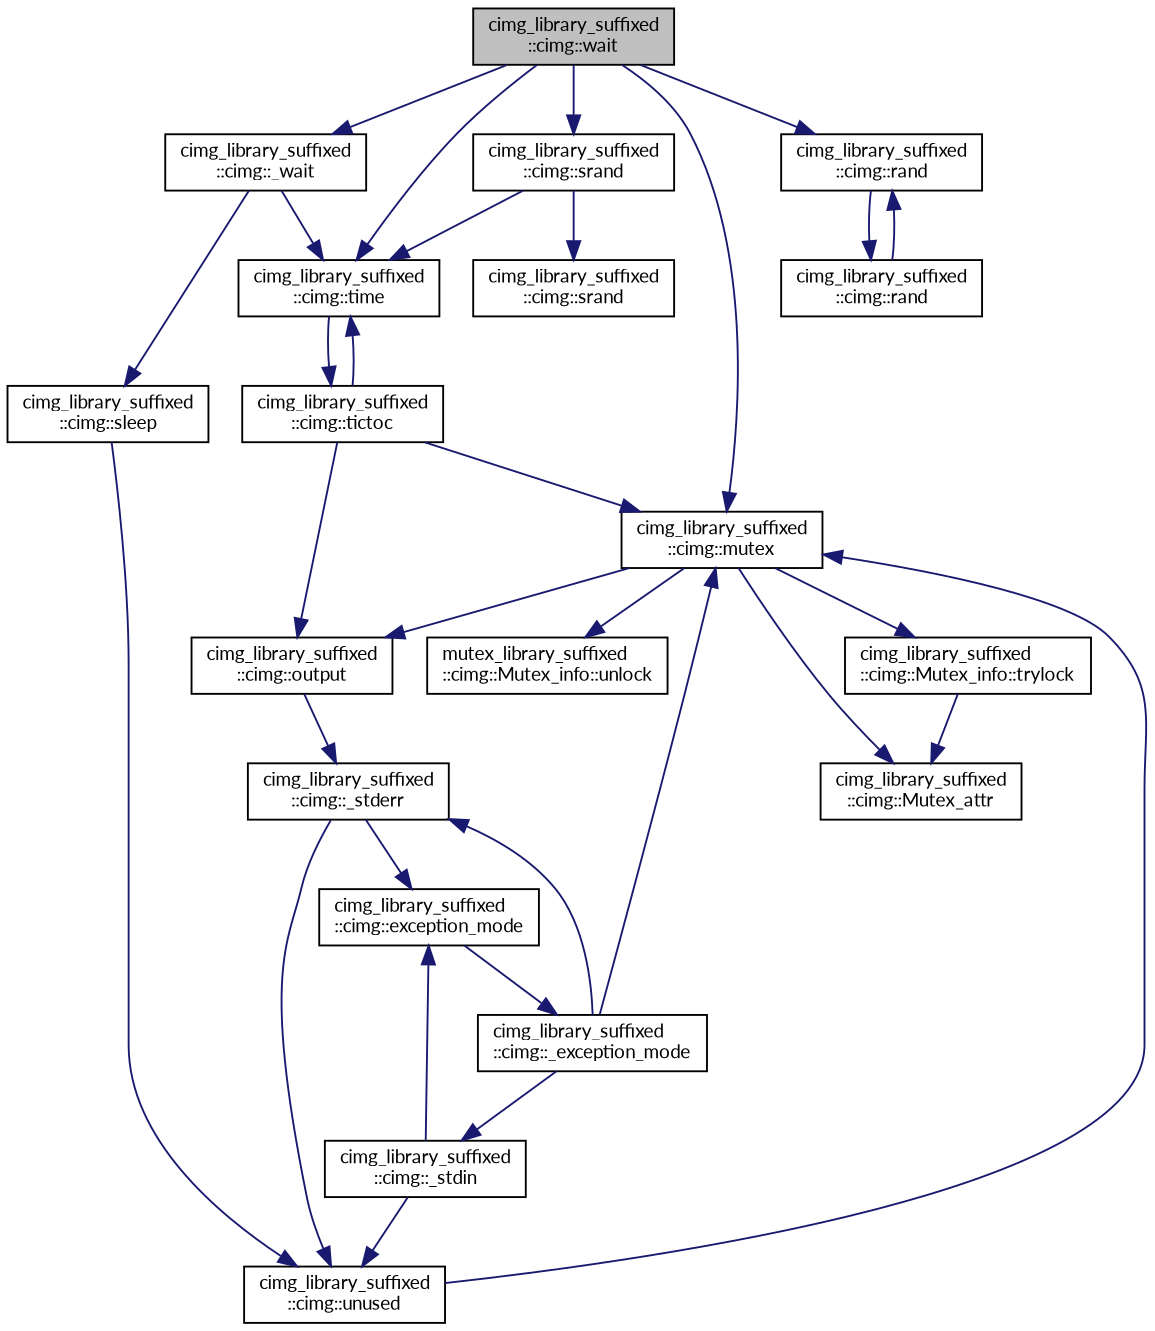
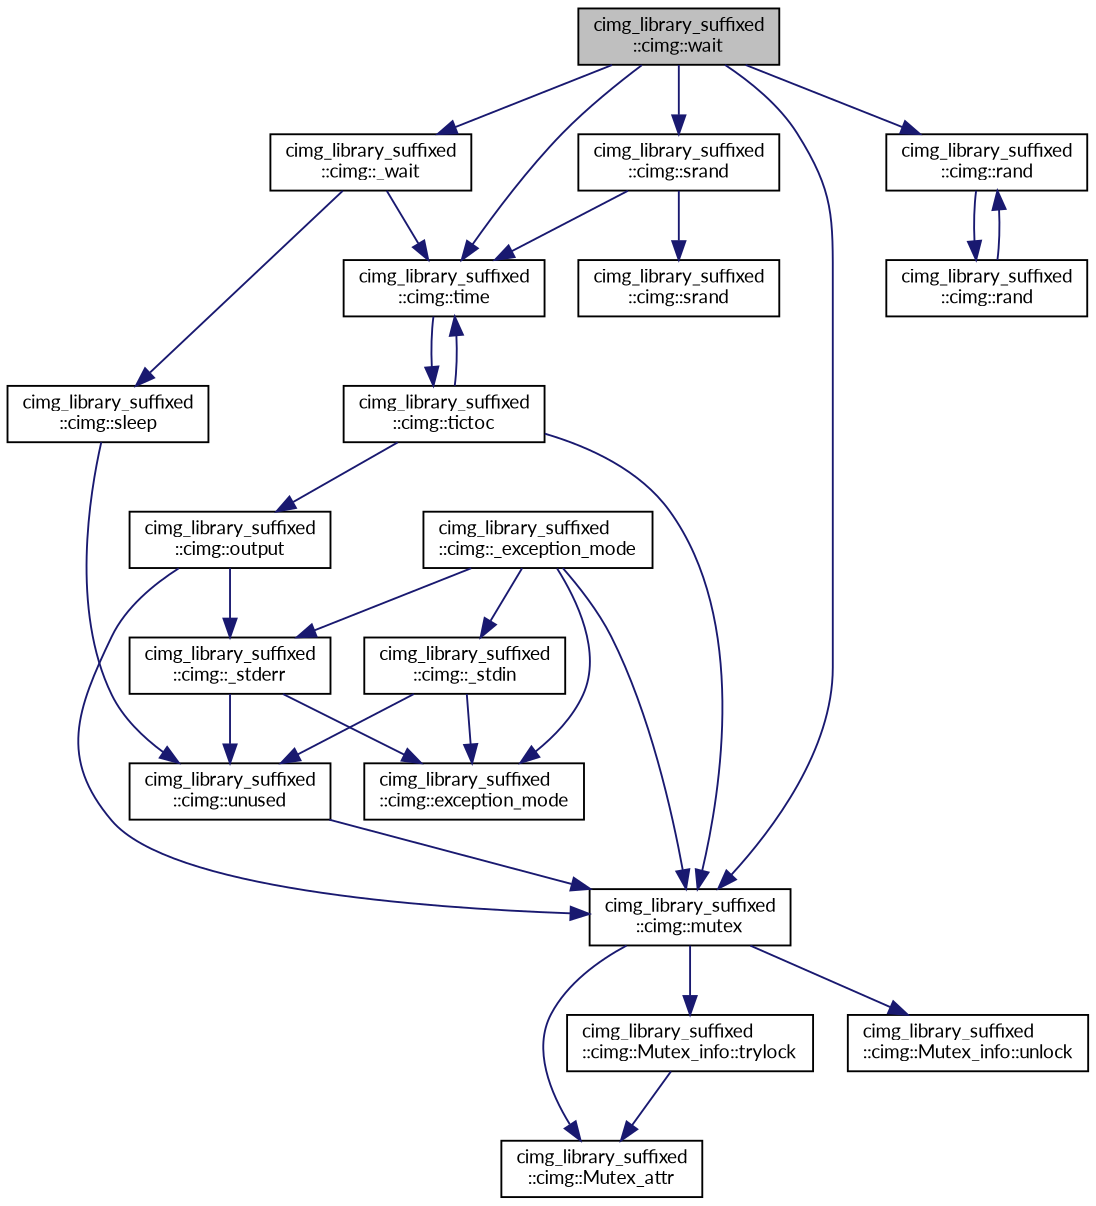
edge "cimg_library_suffixed ::cimg::mutex" -> "cimg_library_suffixed ::cimg::output": reversed
node "mutex_library_suffixed ::cimg::Mutex_info::unlock": label "mutex_library_suffixed ::cimg::Mutex_info::unlock" -> "cimg_library_suffixed ::cimg::Mutex_info::unlock"
edge "cimg_library_suffixed ::cimg::exception_mode" -> "cimg_library_suffixed ::cimg::_exception_mode": reversed
